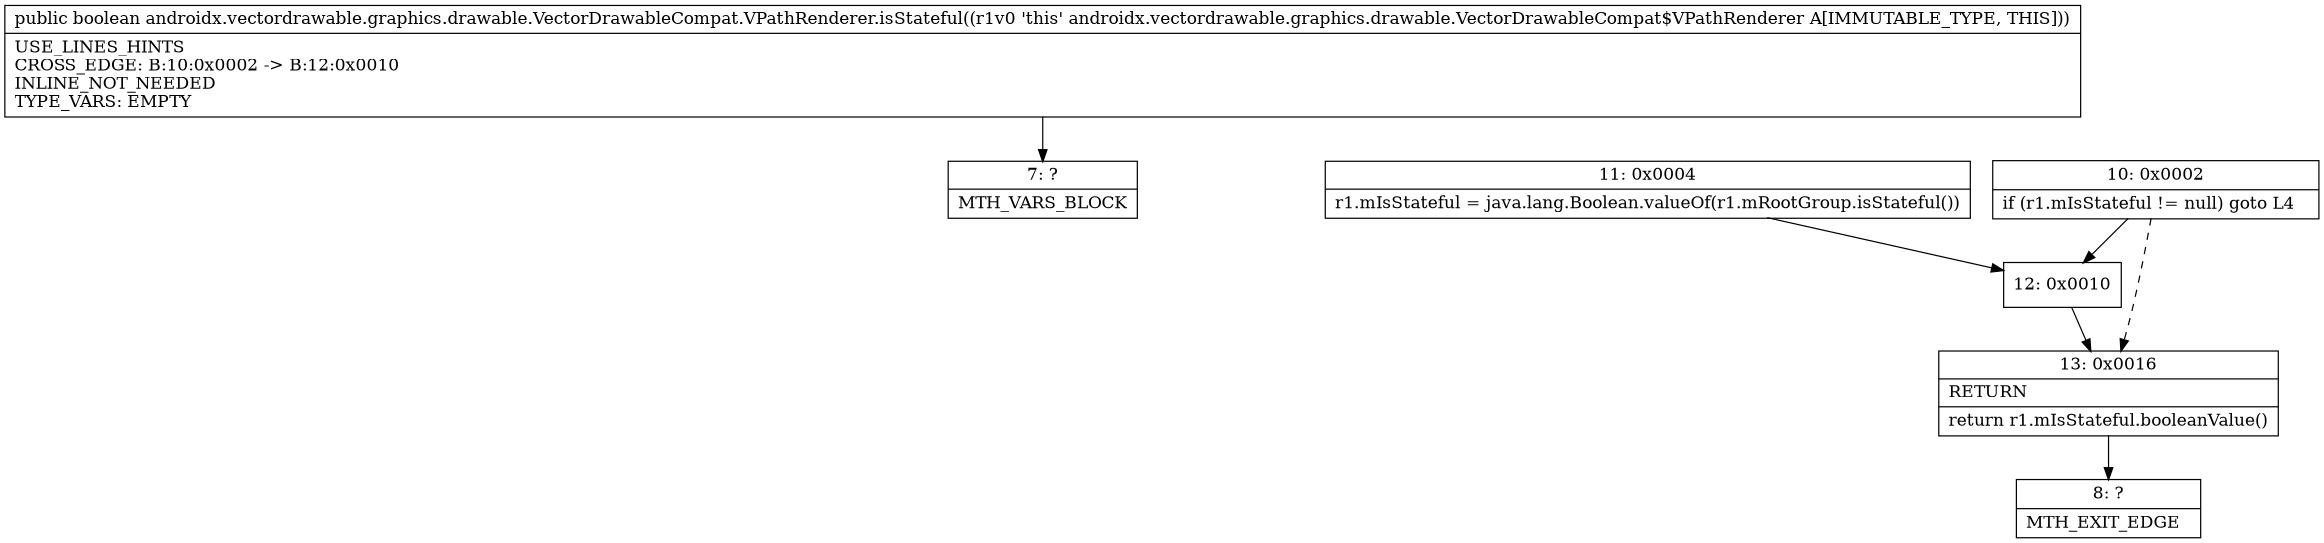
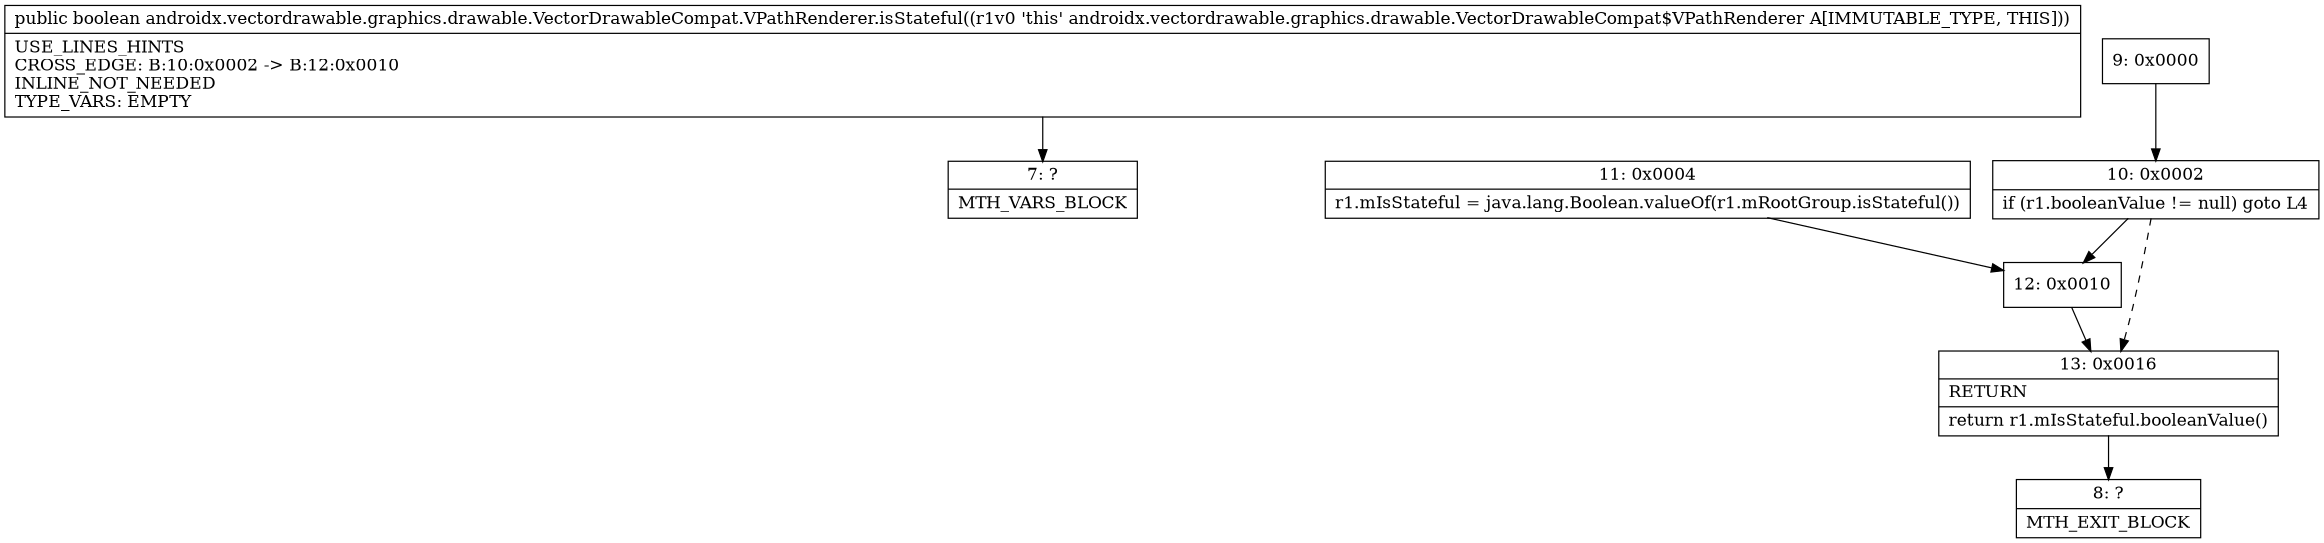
node "9: 0x0000": added
node "10: 0x0002": text "if (r1.mIsStateful != null) goto L4" -> "if (r1.booleanValue != null) goto L4"
node "8: ?": text "MTH_EXIT_EDGE" -> "MTH_EXIT_BLOCK"
